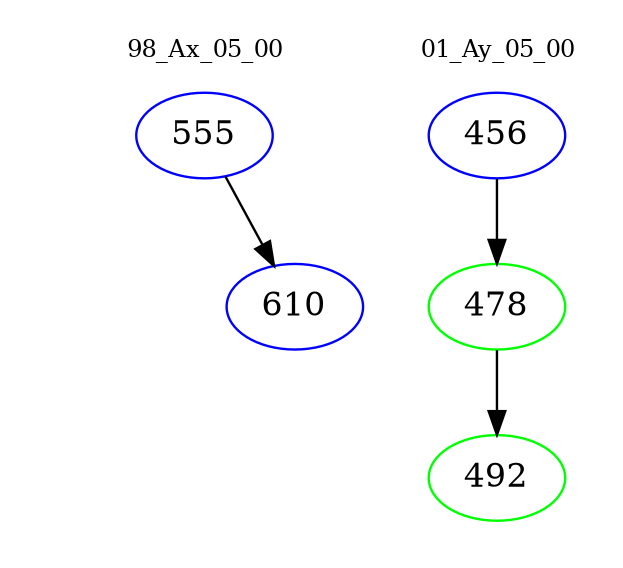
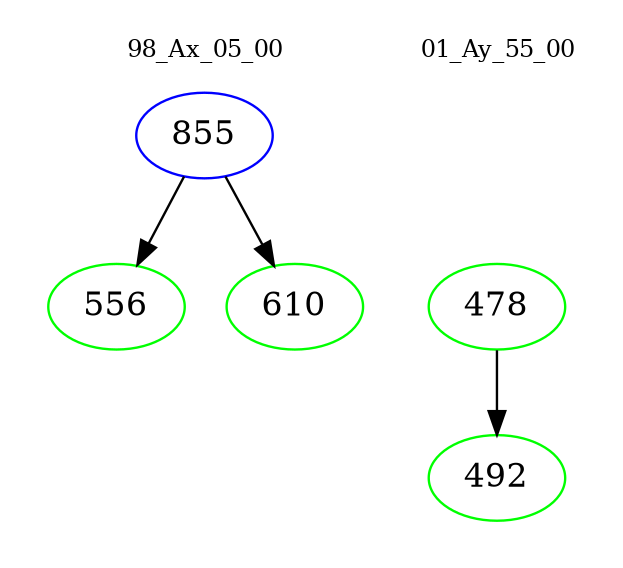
cluster "01_Ay_05_00": label "01_Ay_05_00" -> "01_Ay_55_00"
node "555": label "555" -> "855"
node "456": removed
node "556": added
node "610": color blue -> green
